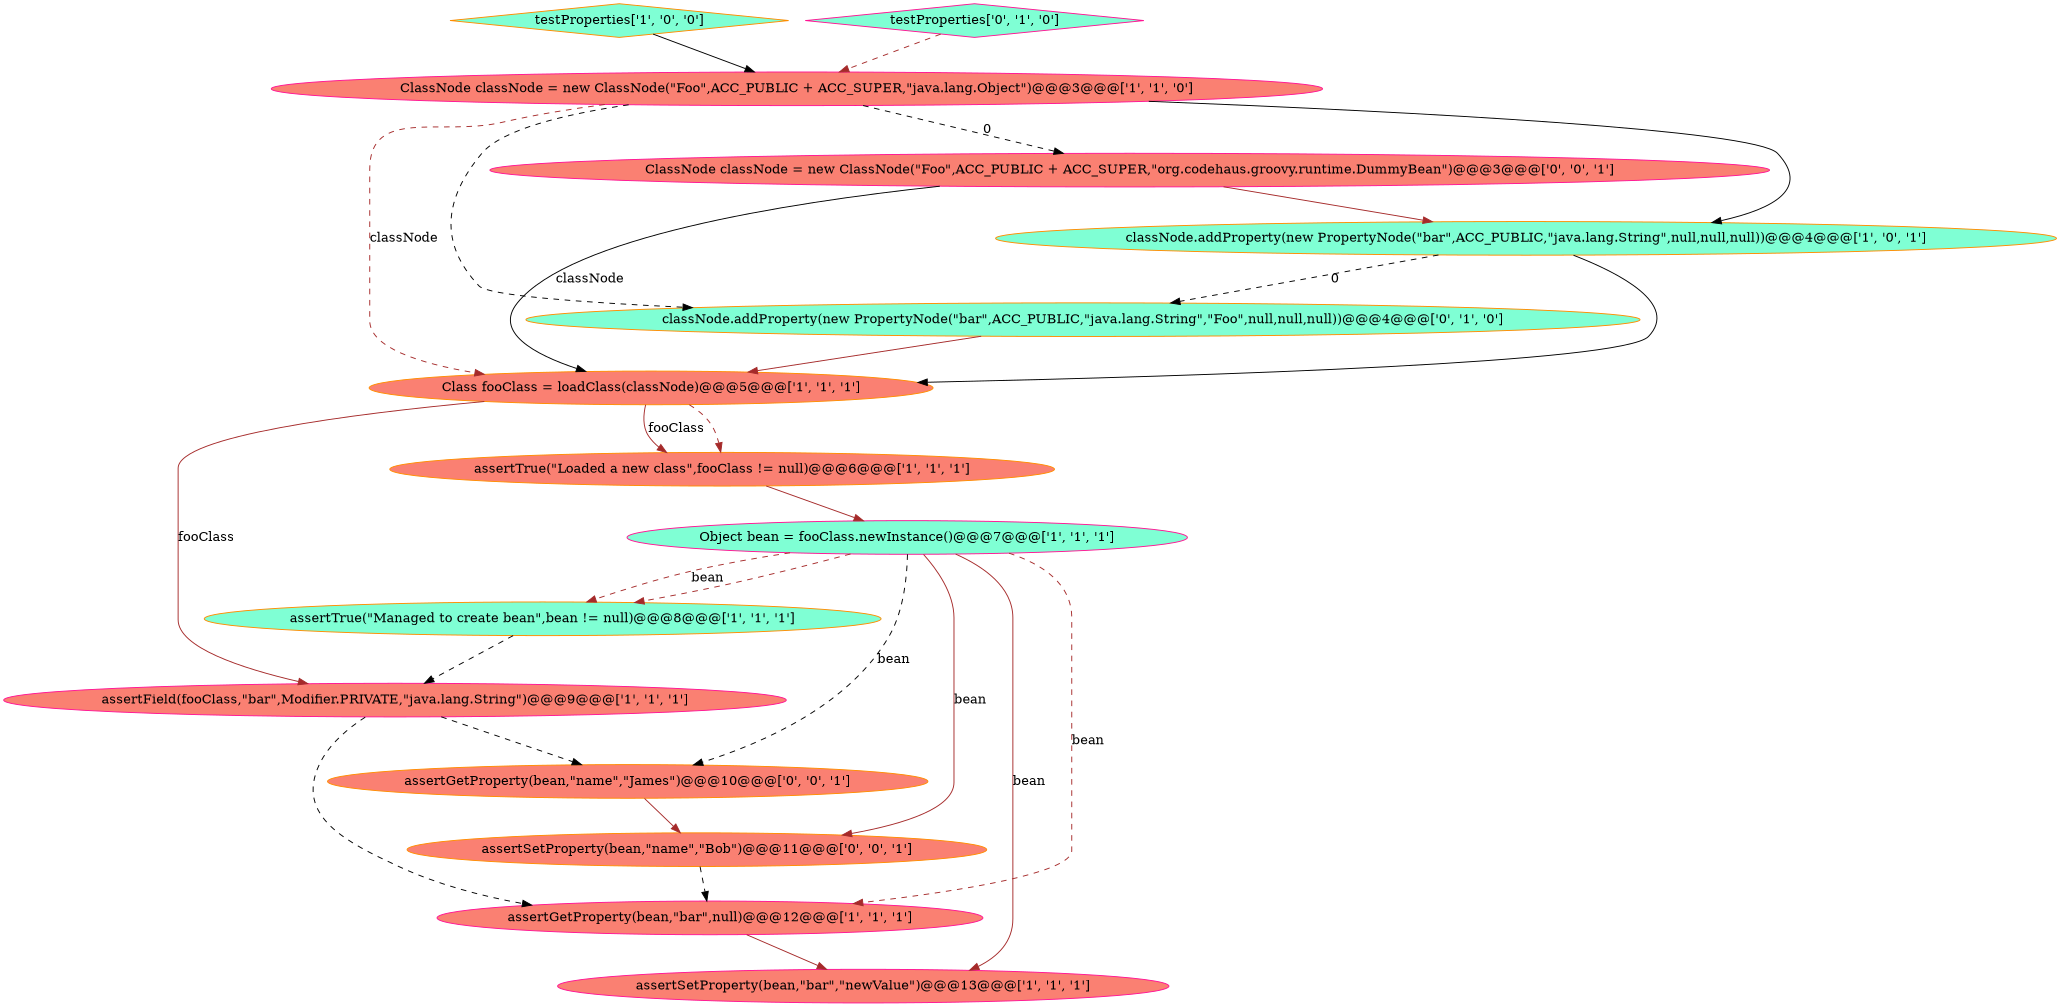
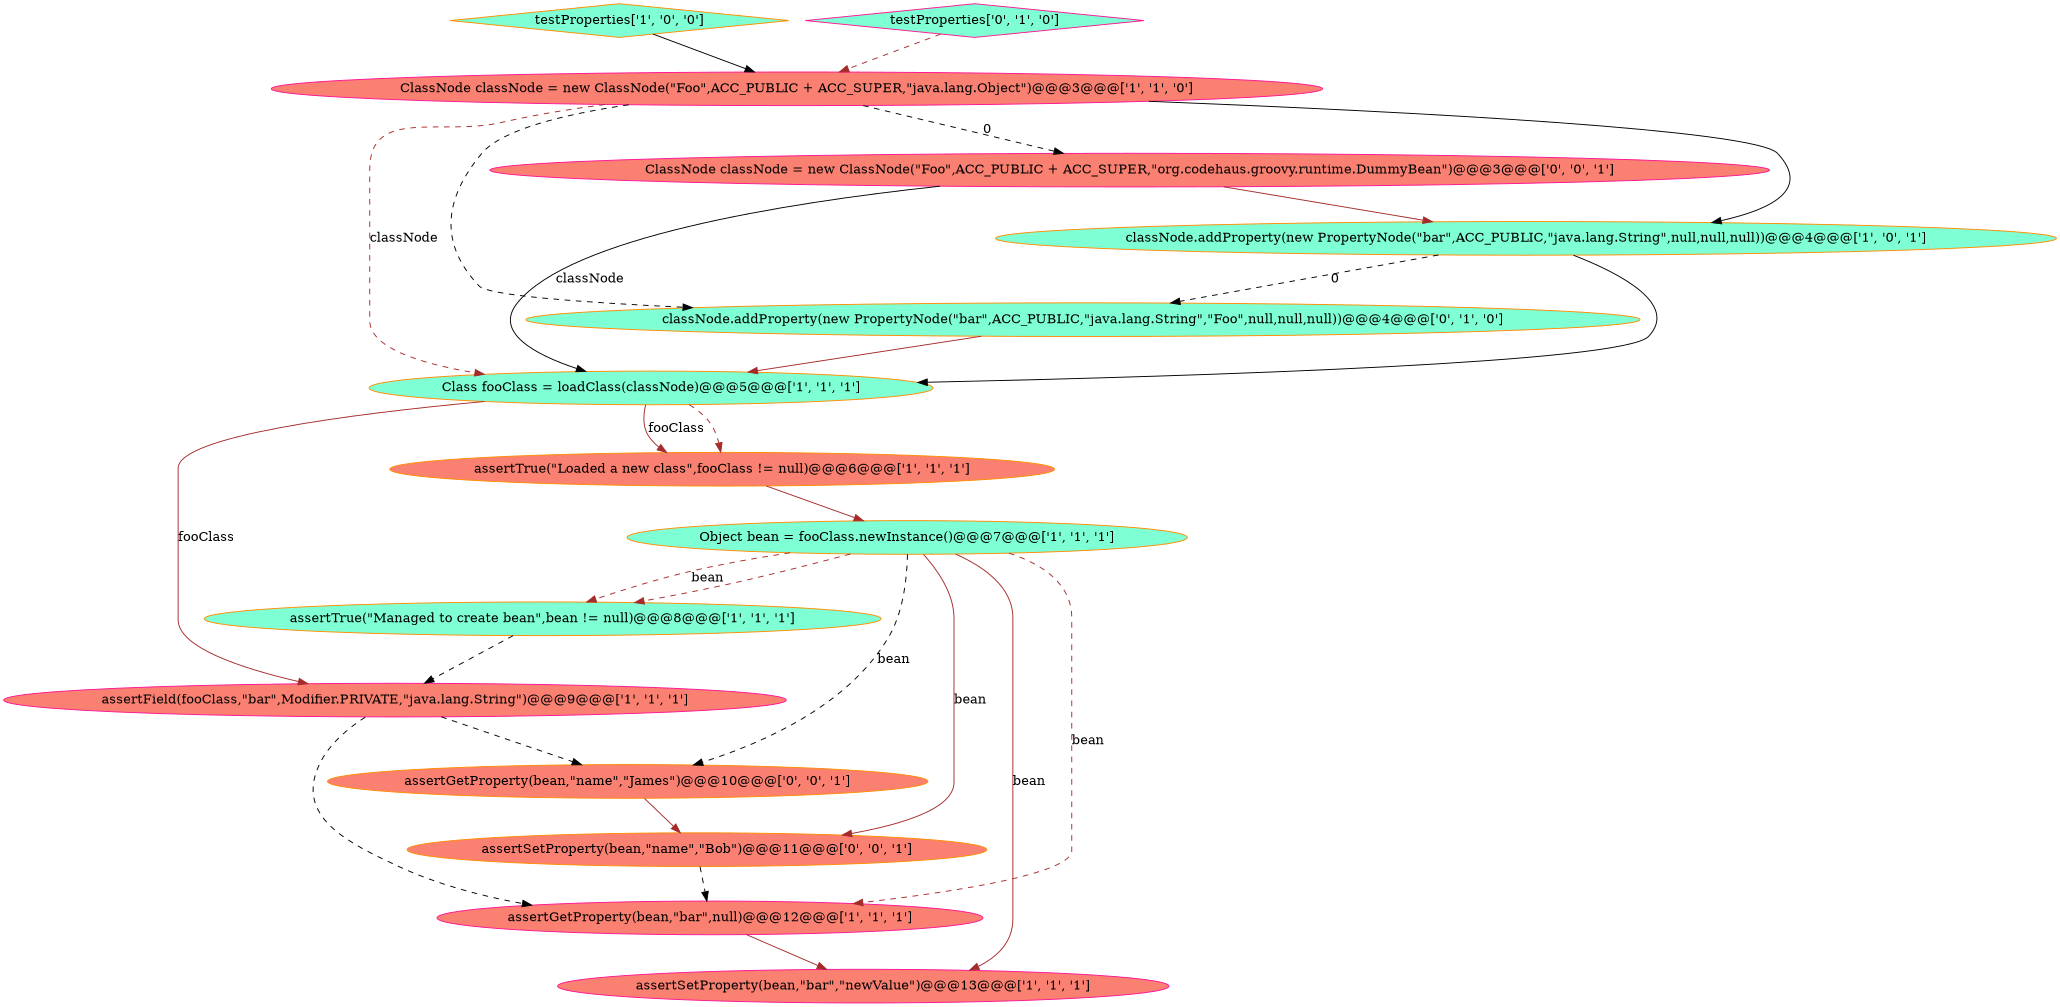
node "Class fooClass = loadClass(classNode)@@@5@@@['1', '1', '1']": fillcolor salmon -> aquamarine
node "Object bean = fooClass.newInstance()@@@7@@@['1', '1', '1']": color deeppink -> darkorange
